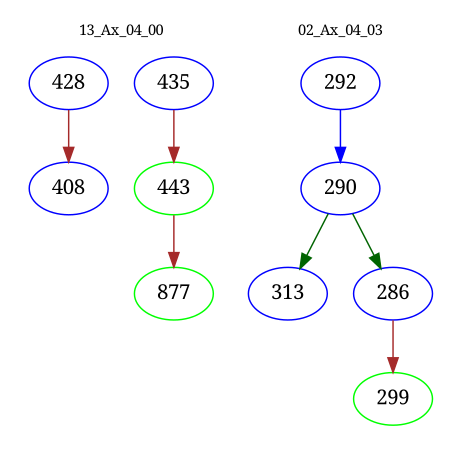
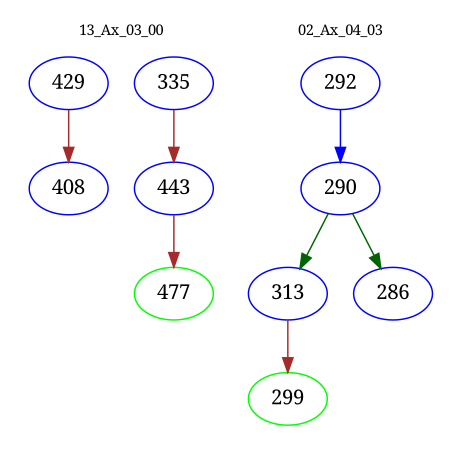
cluster "13_Ax_04_00": label "13_Ax_04_00" -> "13_Ax_03_00"
node "428": label "428" -> "429"
node "435": label "435" -> "335"
node "443": color green -> blue
node "877": label "877" -> "477"
edge "286" -> "299": now "313" -> "299"
